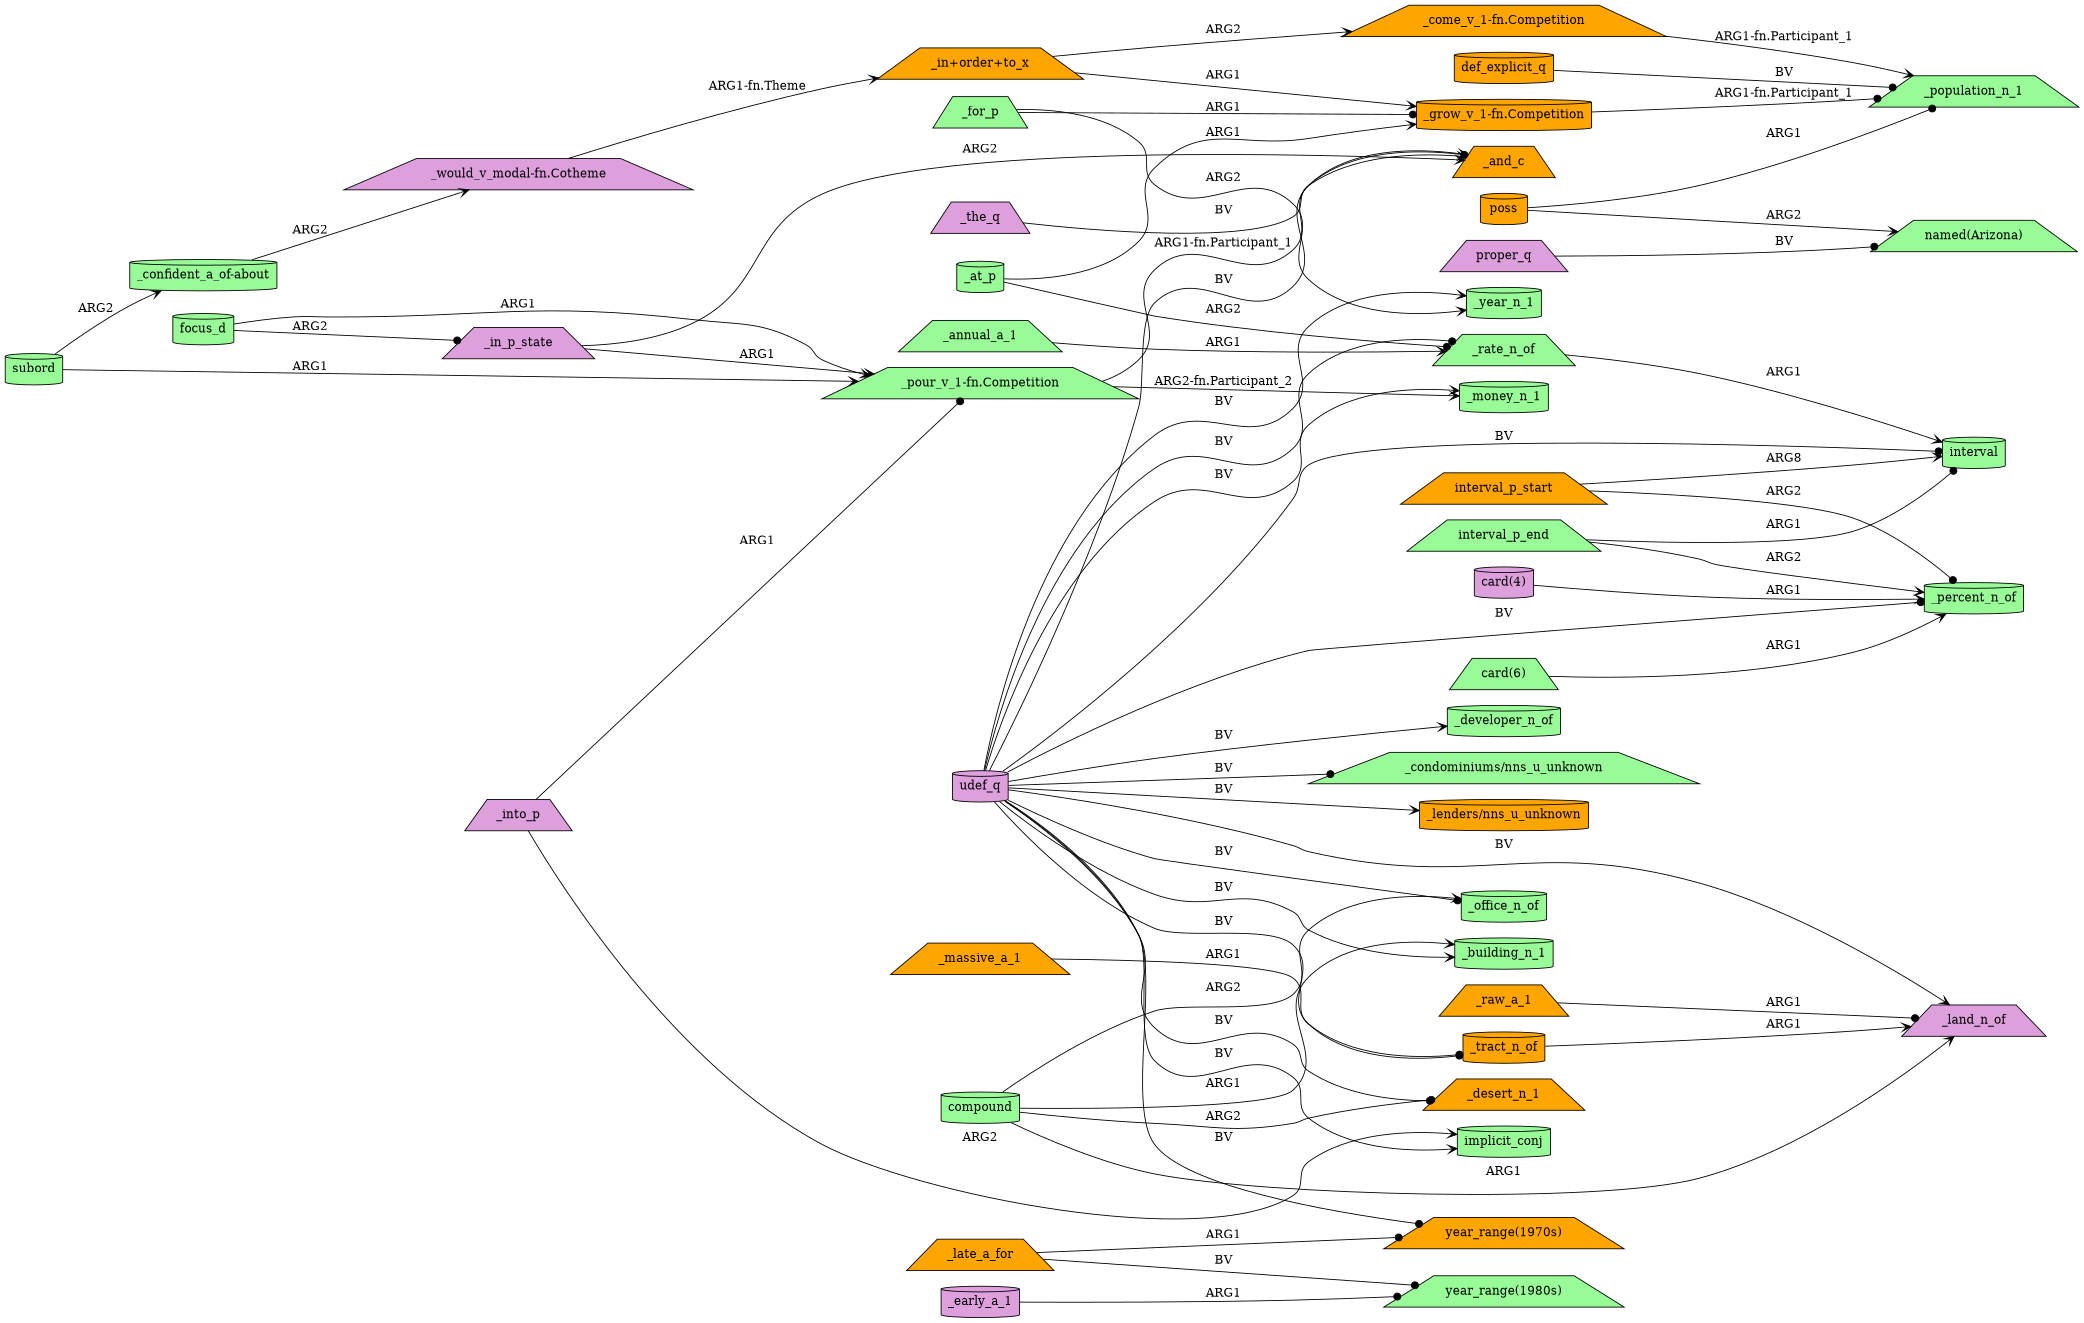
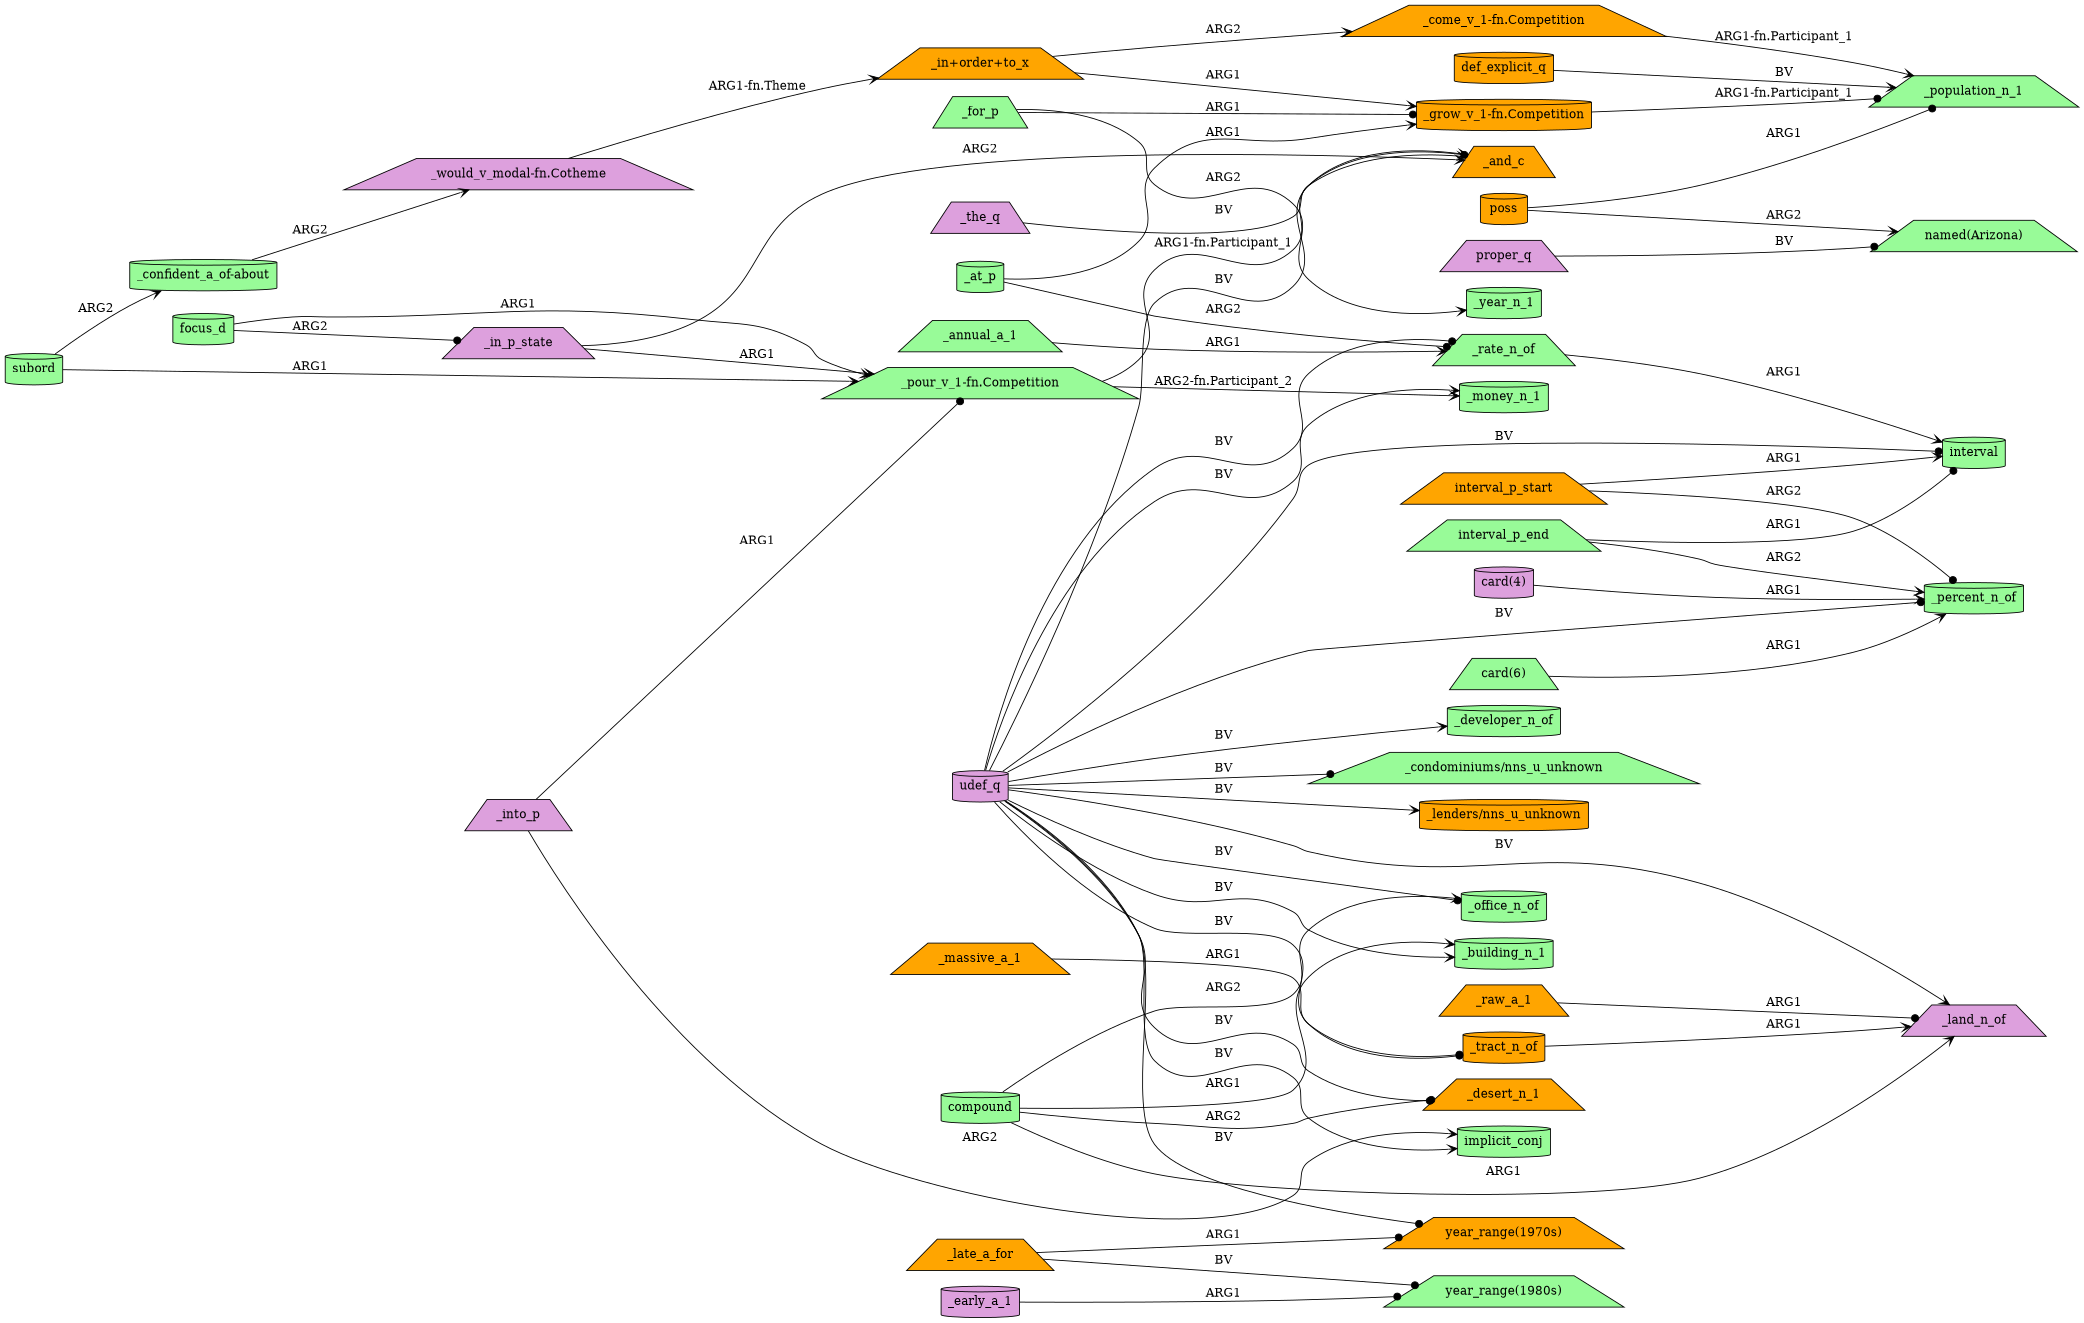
edge "def_explicit_q" -> "_population_n_1": arrowhead dot -> vee
edge "udef_q" -> "_year_n_1": removed, label "BV"
edge "interval_p_start" -> "interval": label "ARG8" -> "ARG1"
